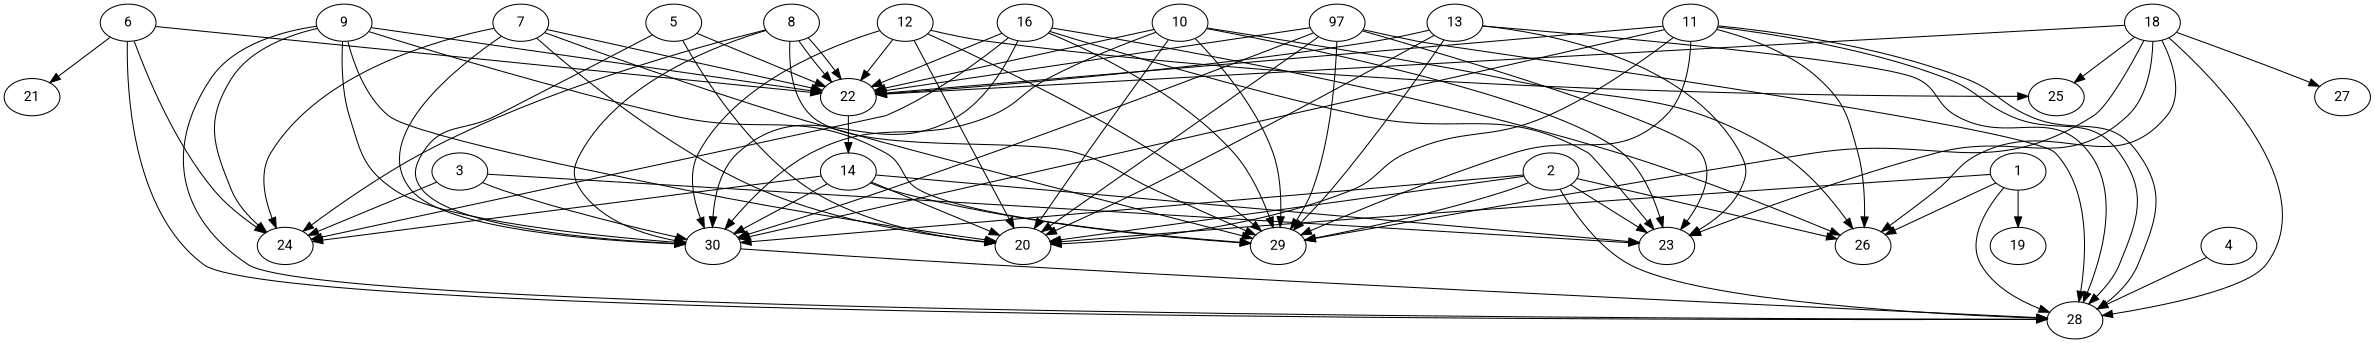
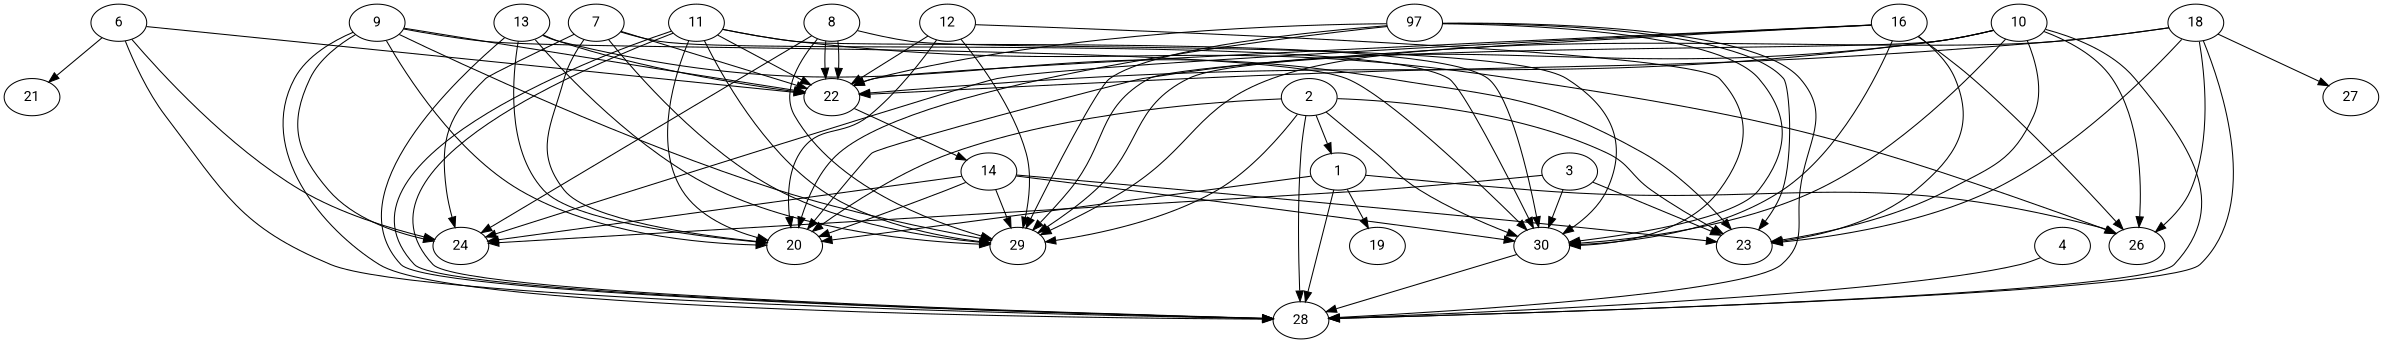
node "5": removed
node "25": removed
edge "2" -> "26": now "2" -> "1"
edge "10" -> "28": added
